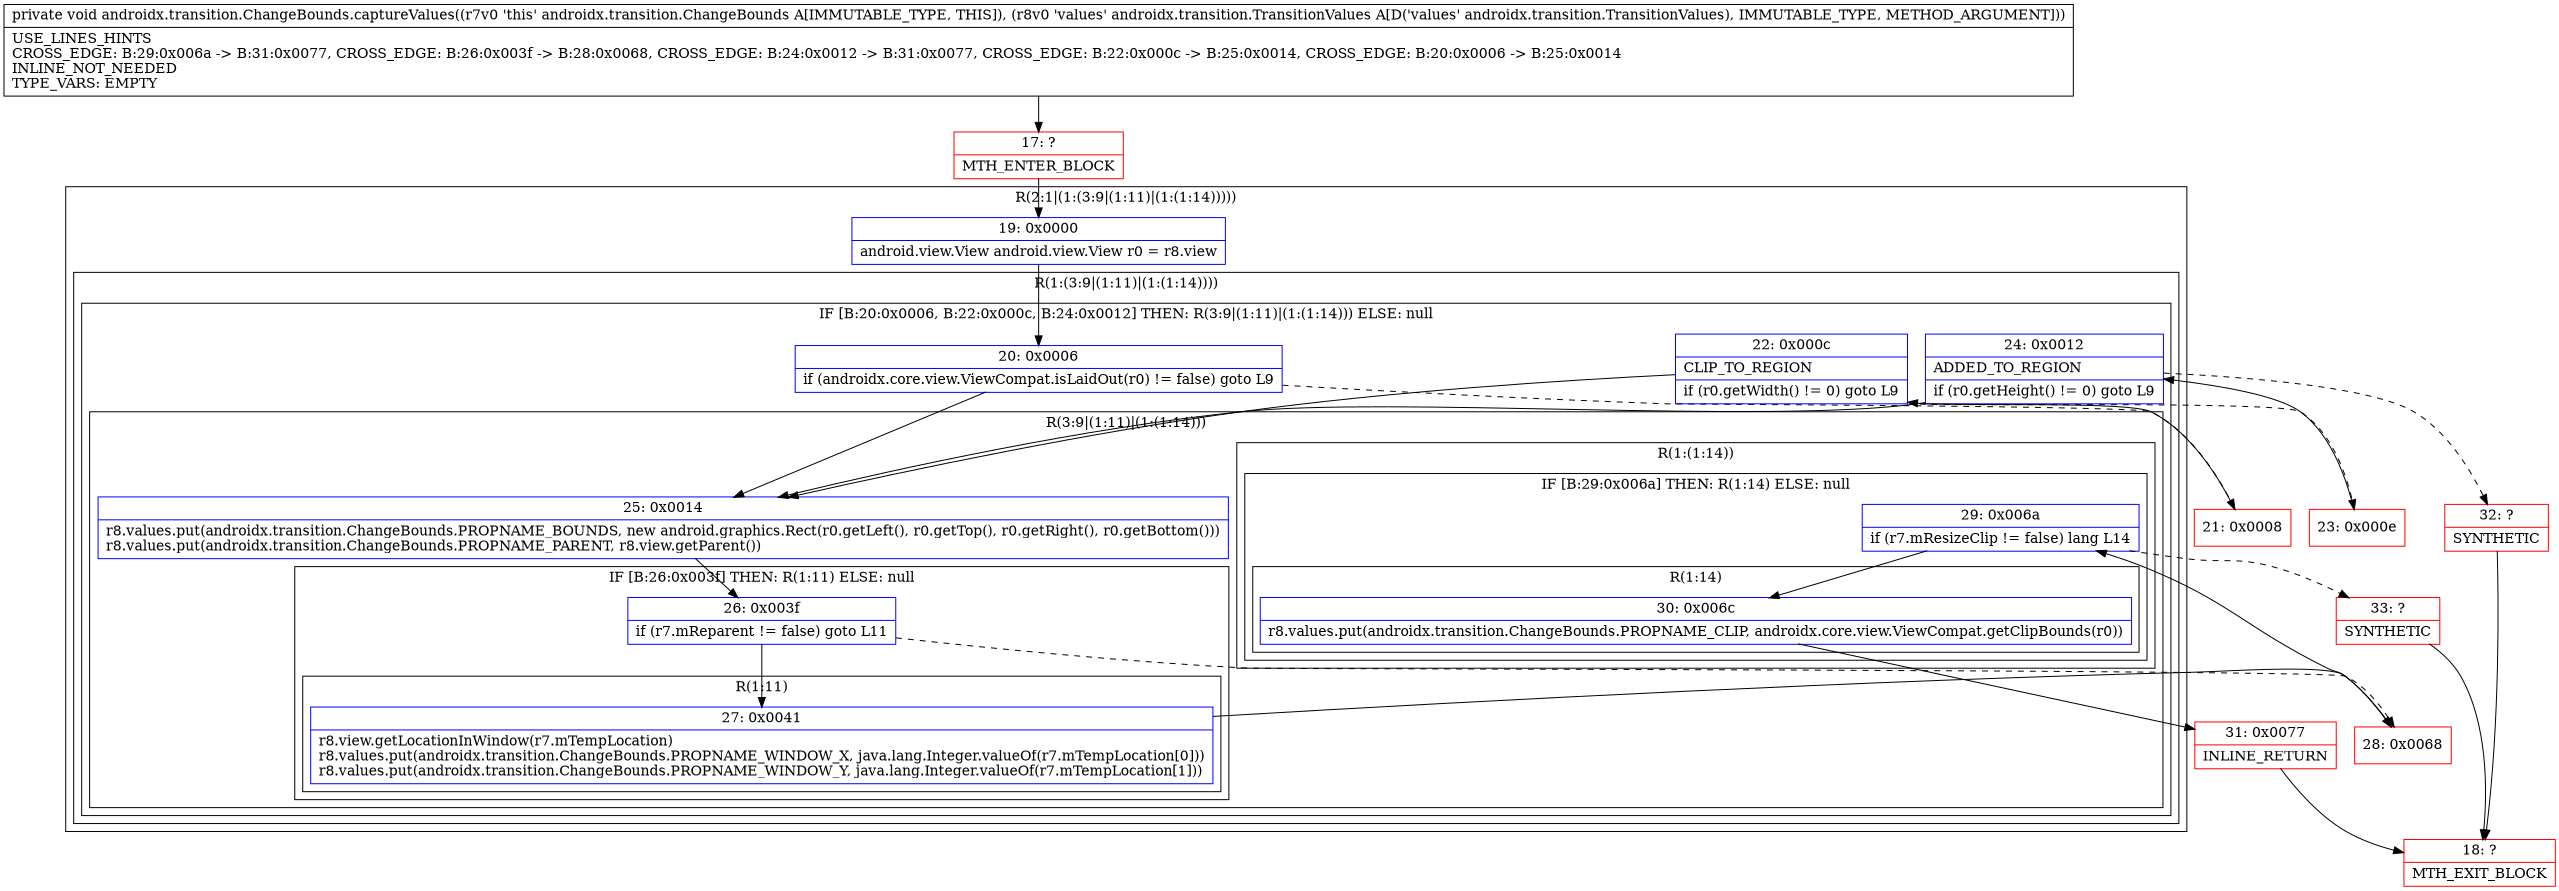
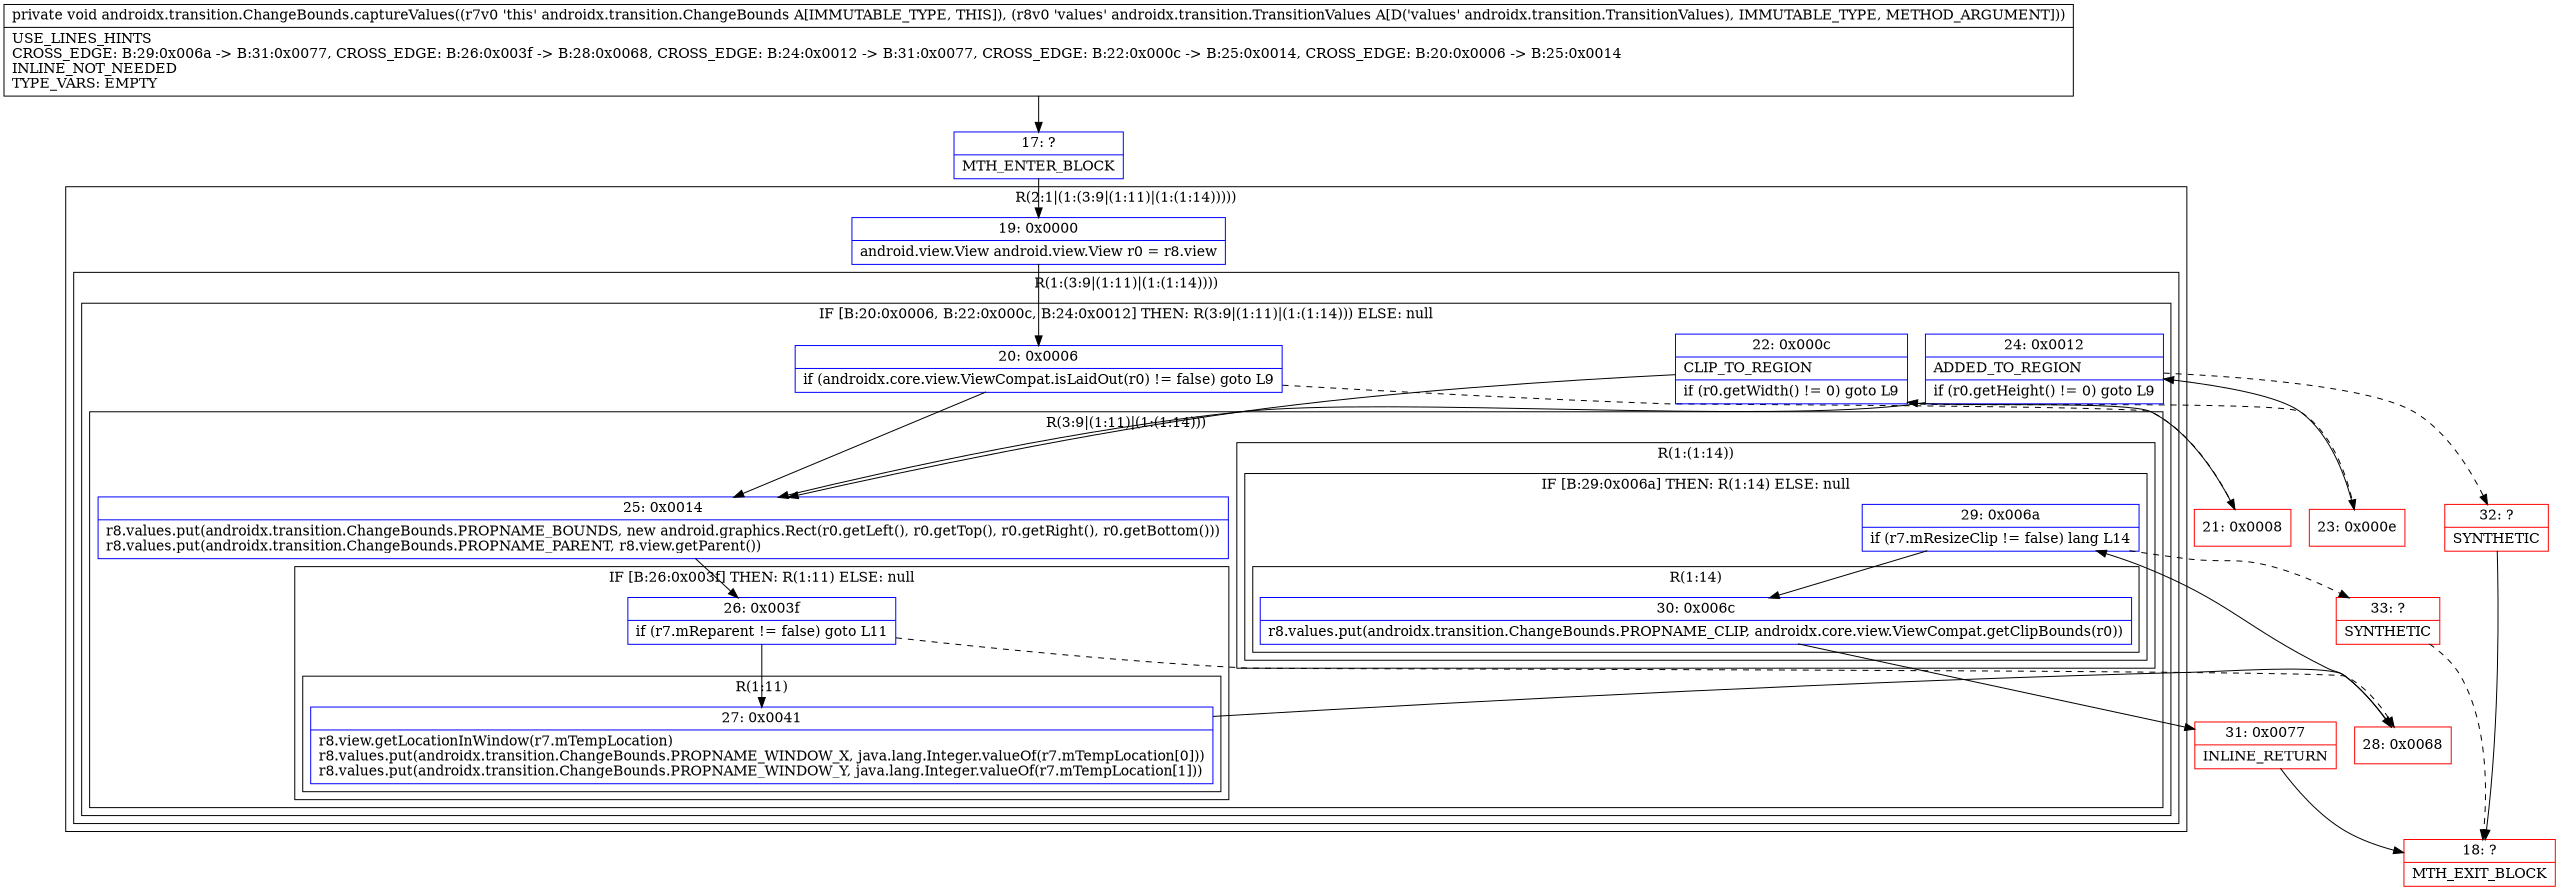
node "17: ?": color red -> blue
edge "33: ?" -> "18: ?": style solid -> dashed
